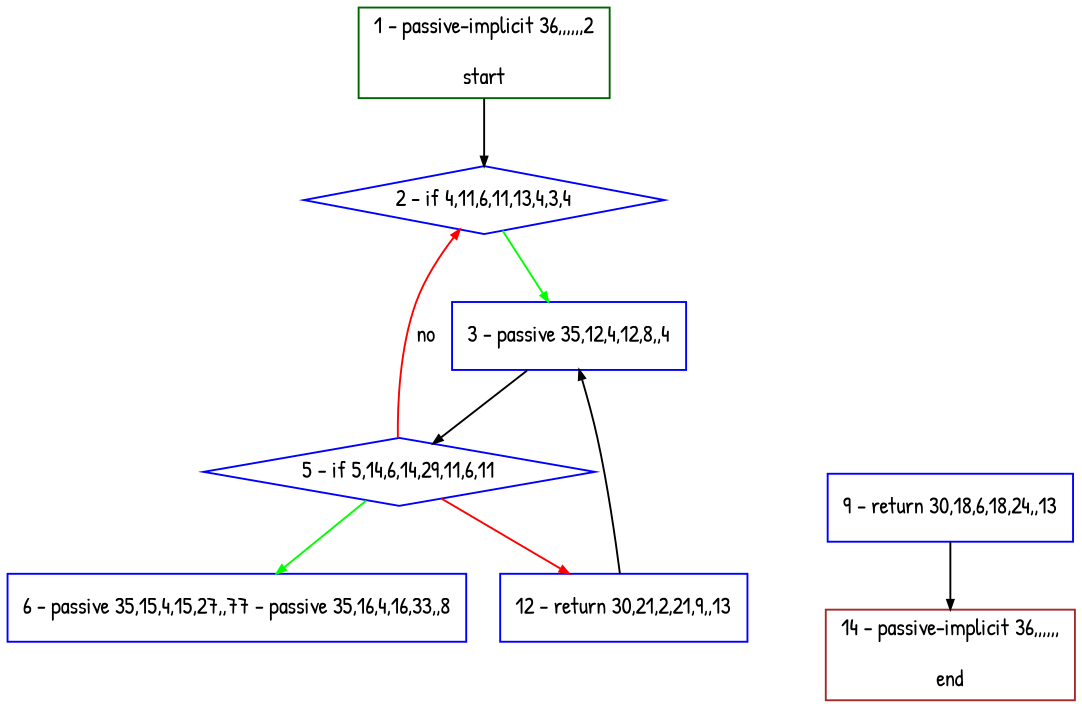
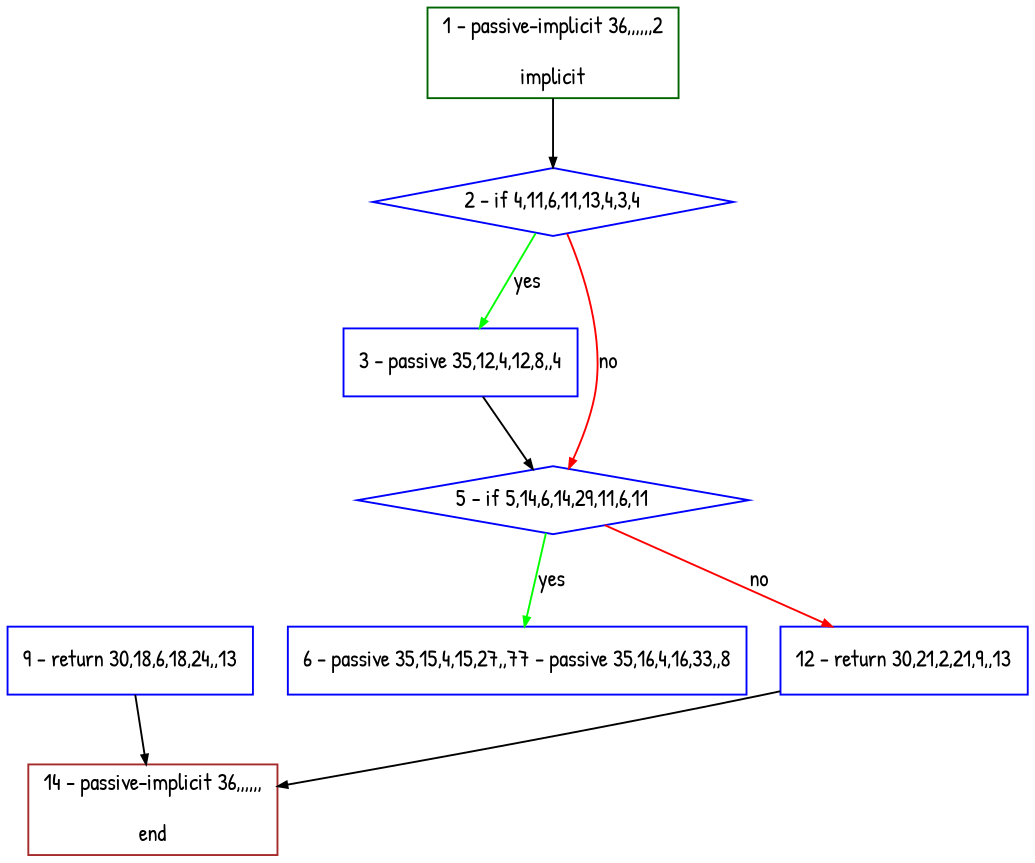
node "1 - passive-implicit 36,,,,,,2 start": label "1 - passive-implicit 36,,,,,,2 start" -> "1 - passive-implicit 36,,,,,,2 implicit"
edge "5 - if 5,14,6,14,29,11,6,11" -> "2 - if 4,11,6,11,13,4,3,4": reversed
edge "12 - return 30,21,2,21,9,,13" -> "3 - passive 35,12,4,12,8,,4": now "12 - return 30,21,2,21,9,,13" -> "14 - passive-implicit 36,,,,,, end"
edge "5 - if 5,14,6,14,29,11,6,11" -> "6 - passive 35,15,4,15,27,,77 - passive 35,16,4,16,33,,8": label "no" -> "yes"
